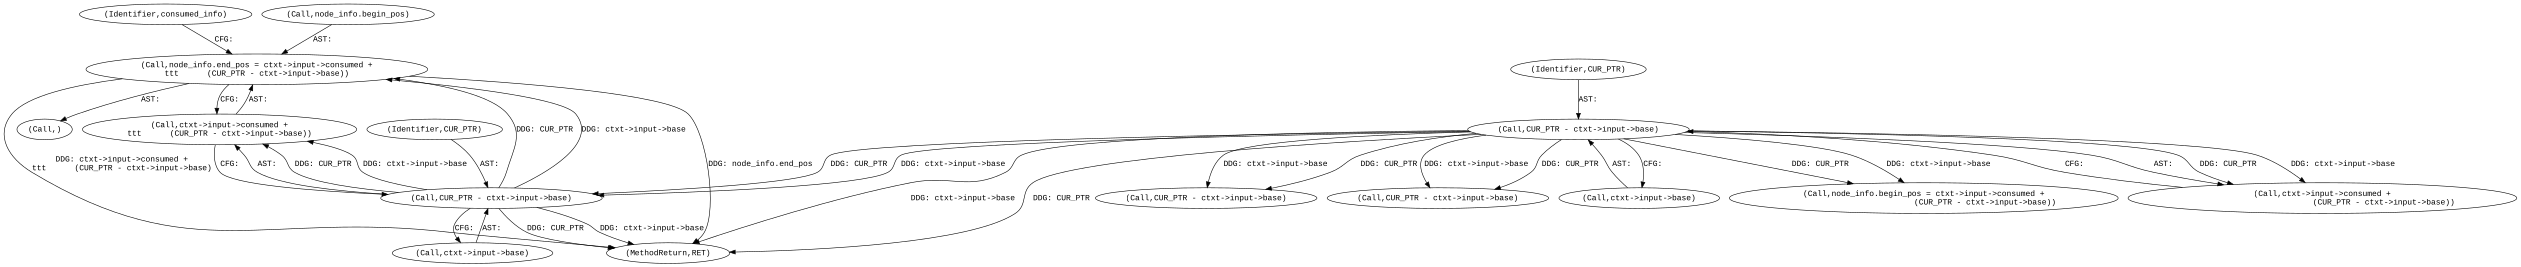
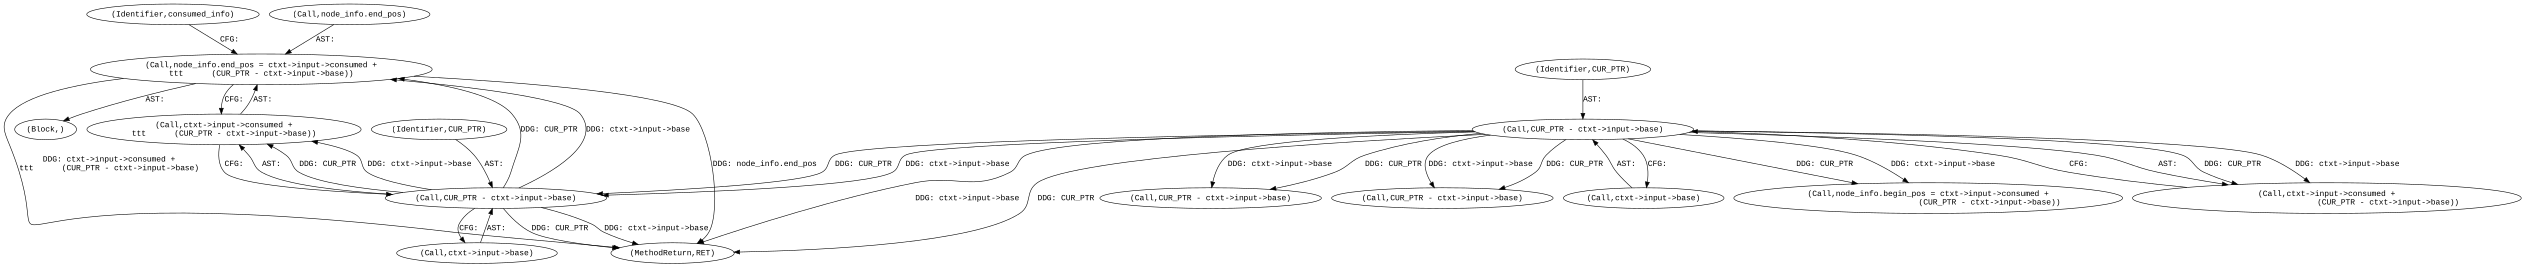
node "(Call,node_info.begin_pos)": label "(Call,node_info.begin_pos)" -> "(Call,node_info.end_pos)"
node "(Call,)": label "(Call,)" -> "(Block,)"
